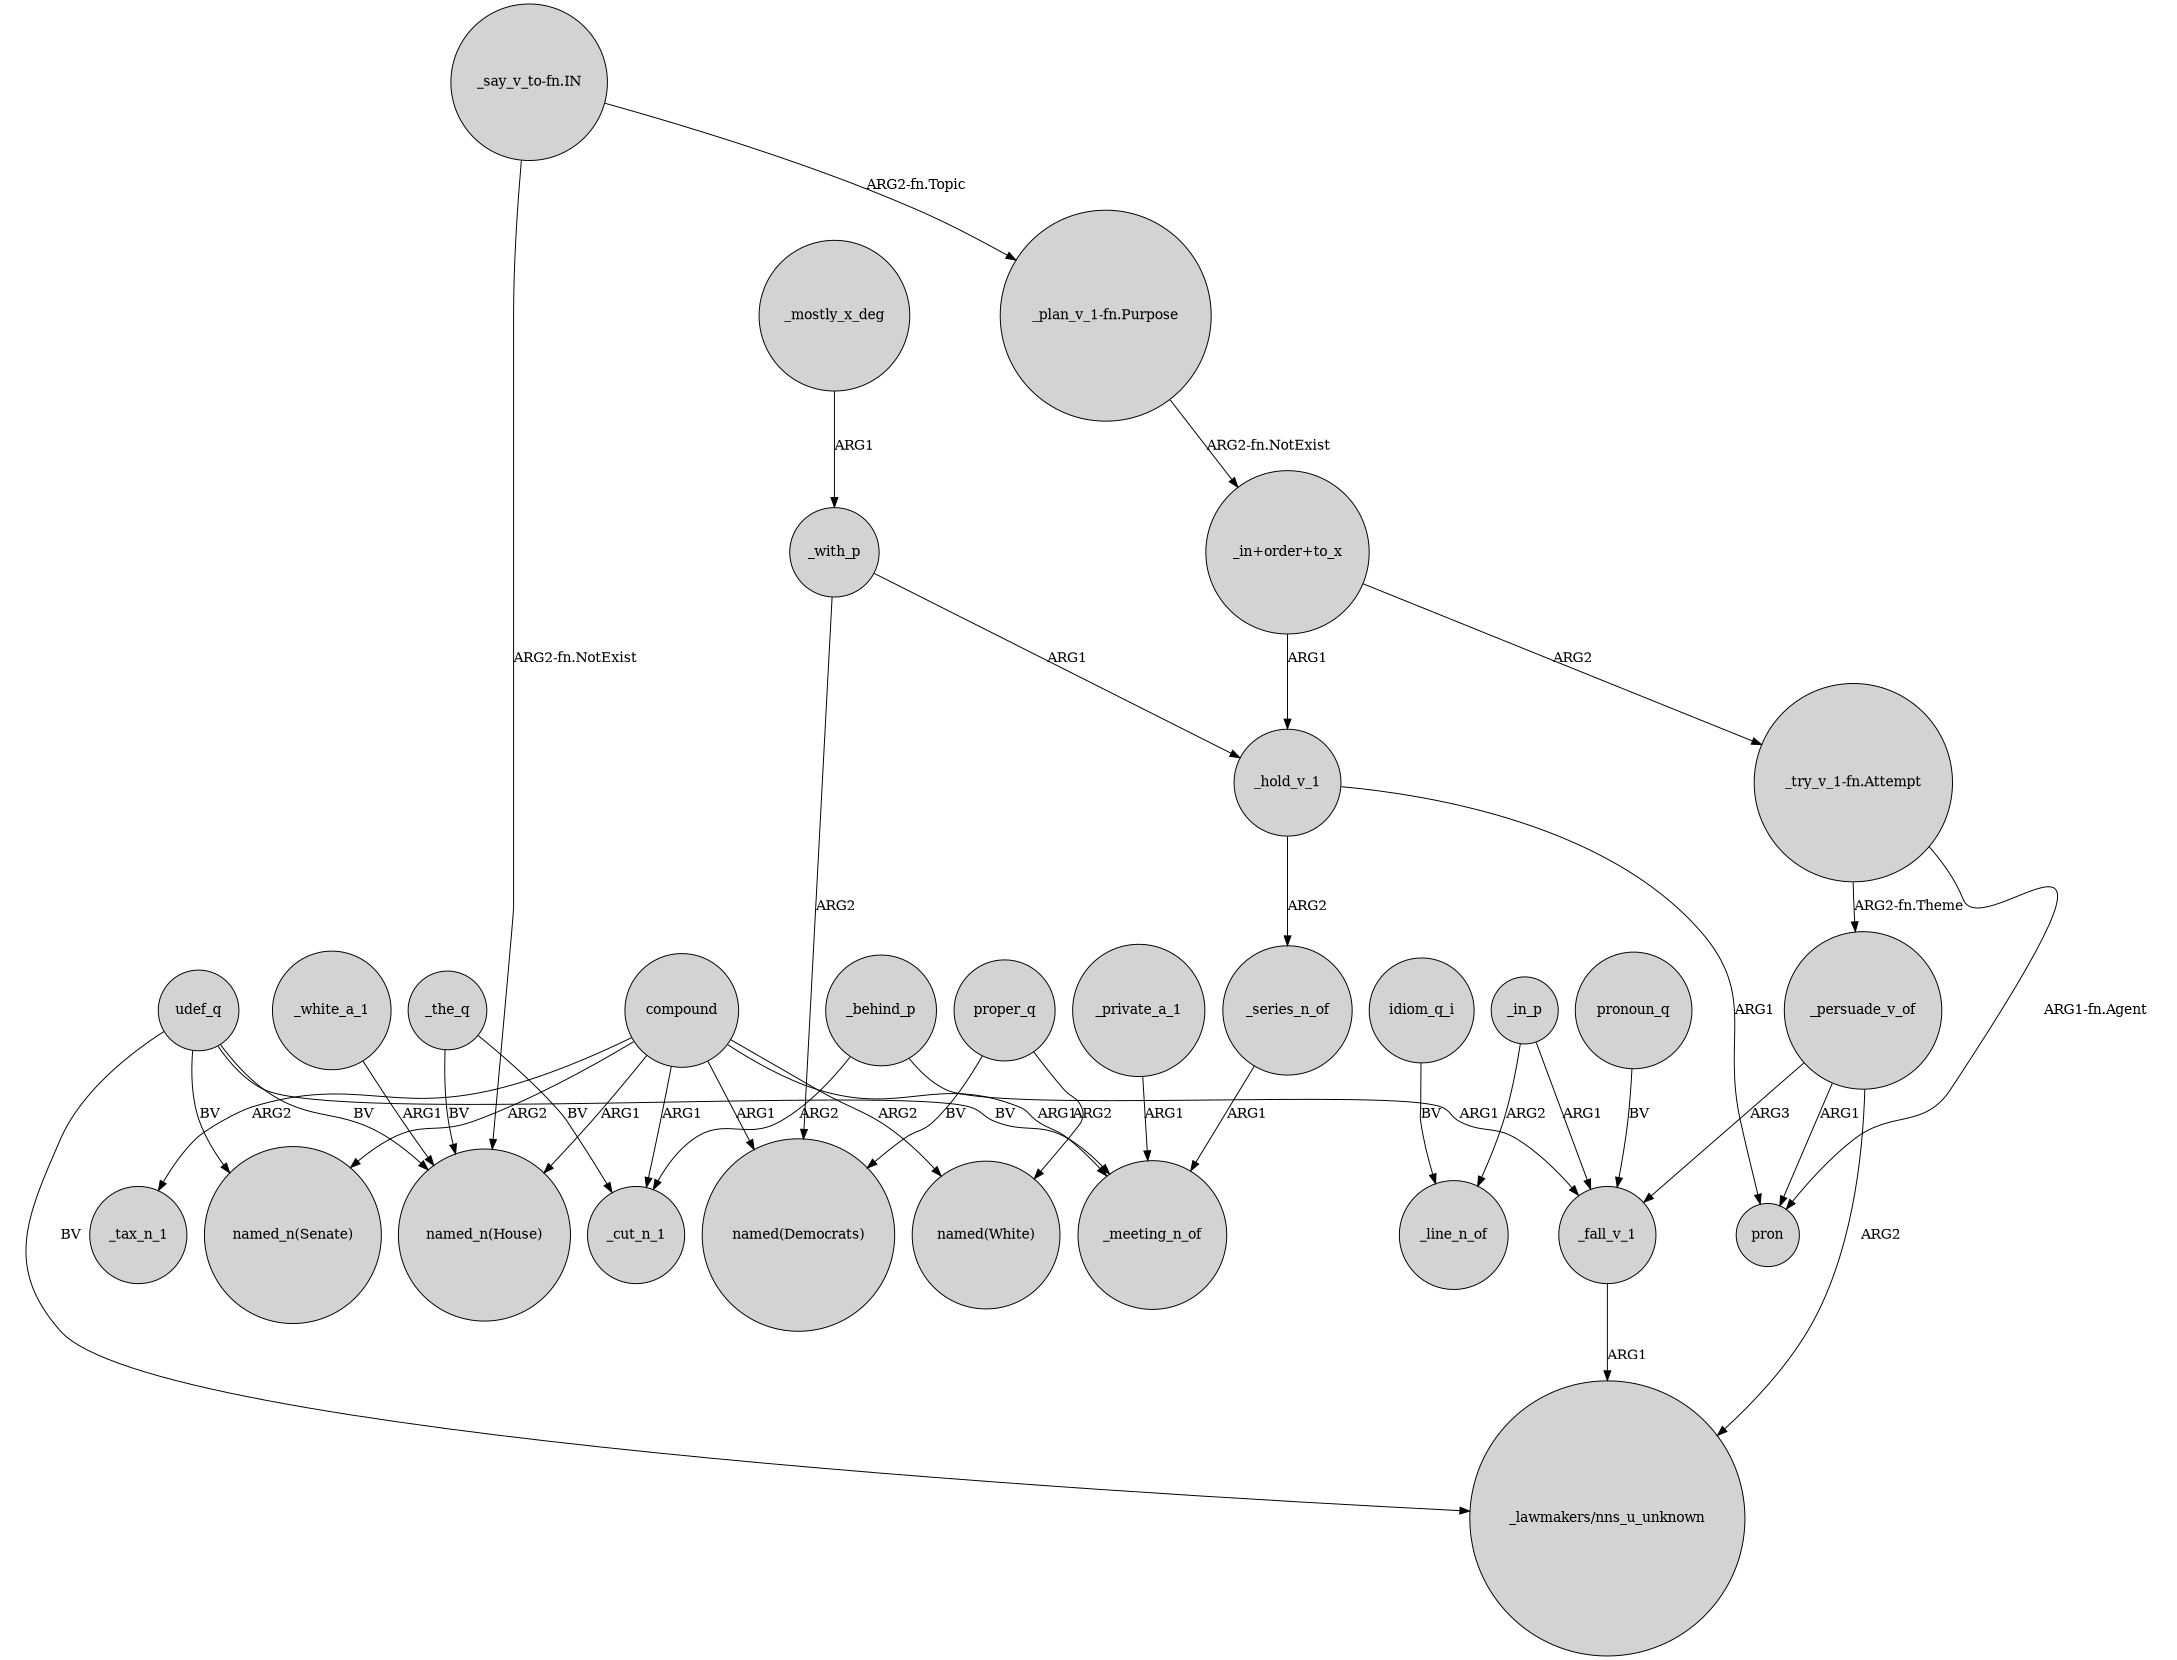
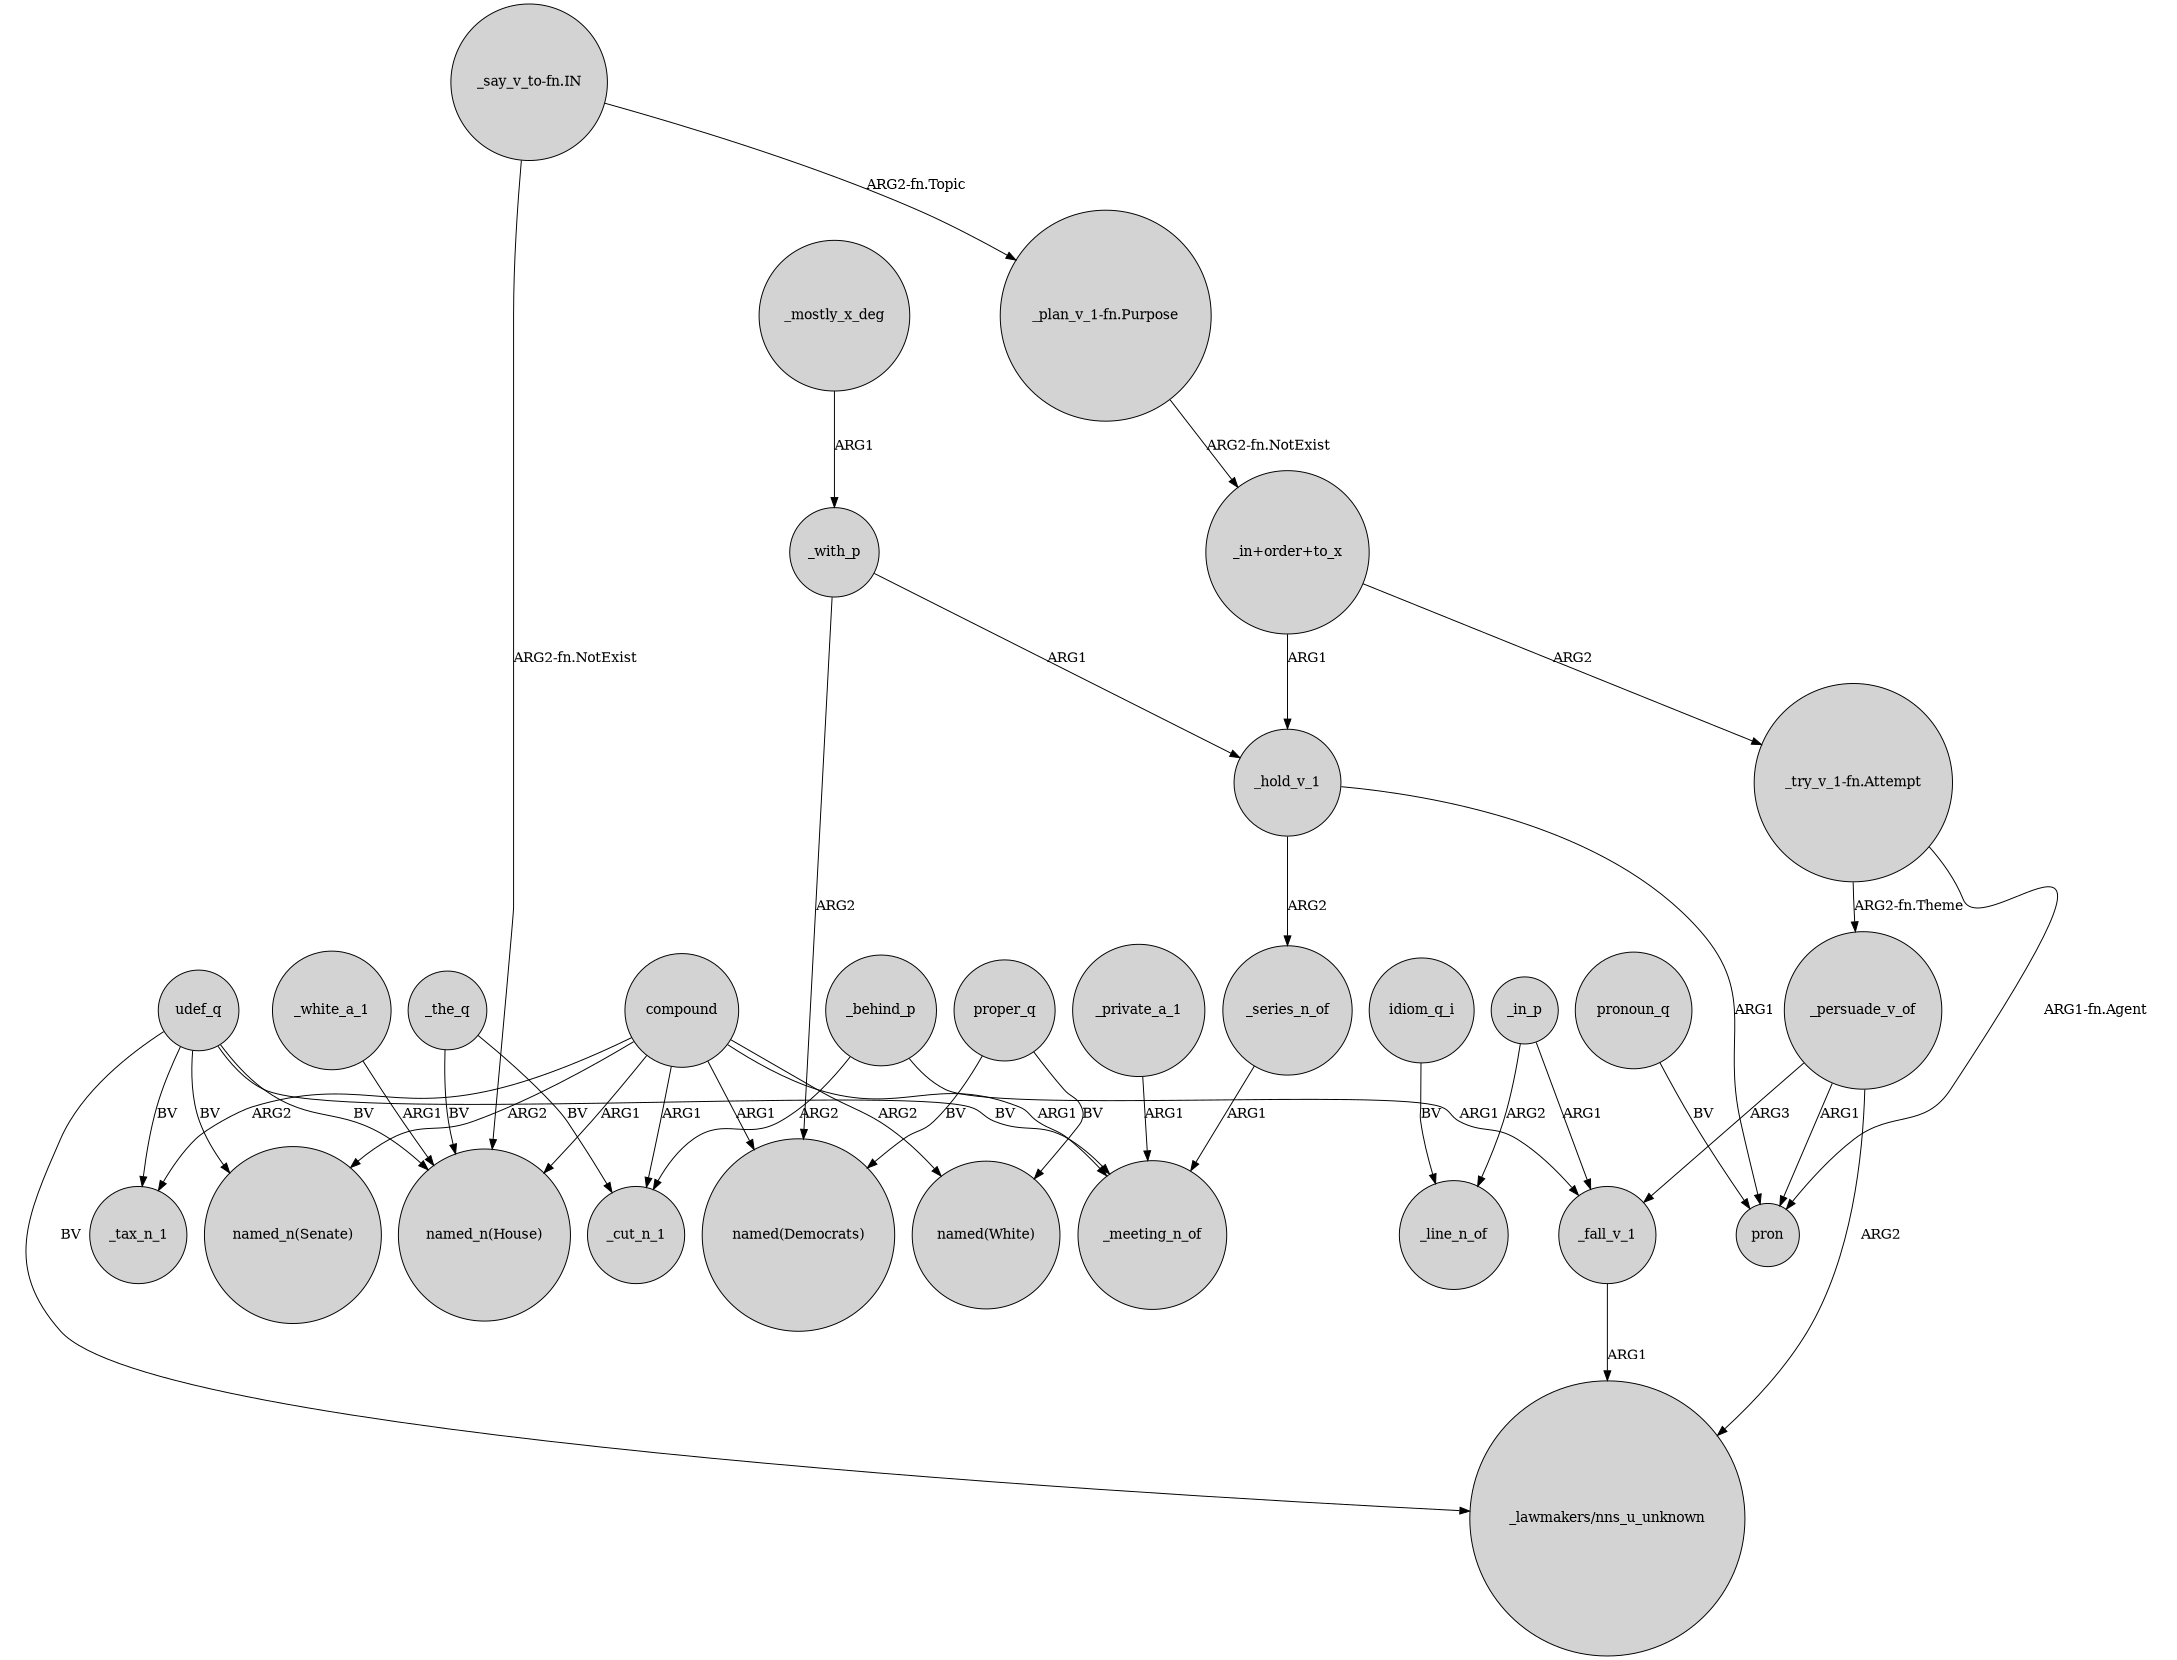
edge "udef_q" -> "_tax_n_1": added, label "BV"
edge "proper_q" -> "named(White)": label "ARG2" -> "BV"
edge "pronoun_q" -> "_fall_v_1": now "pronoun_q" -> "pron"
